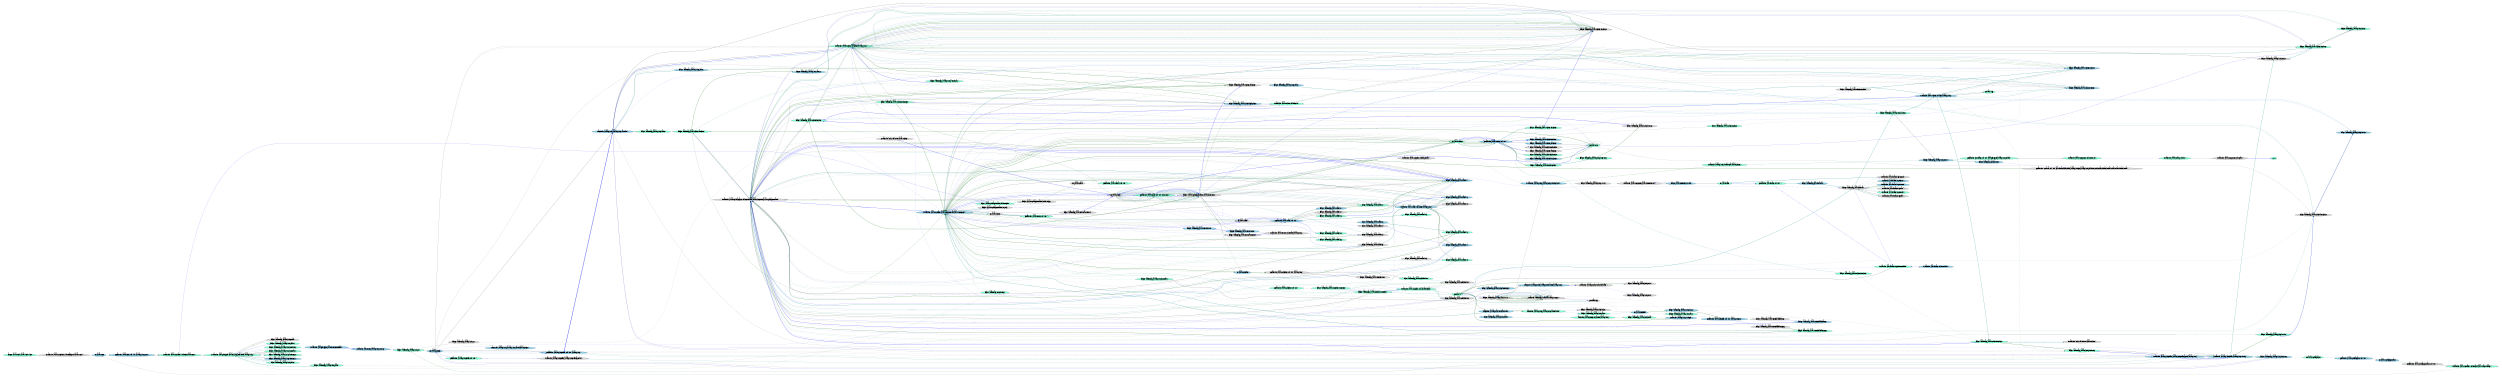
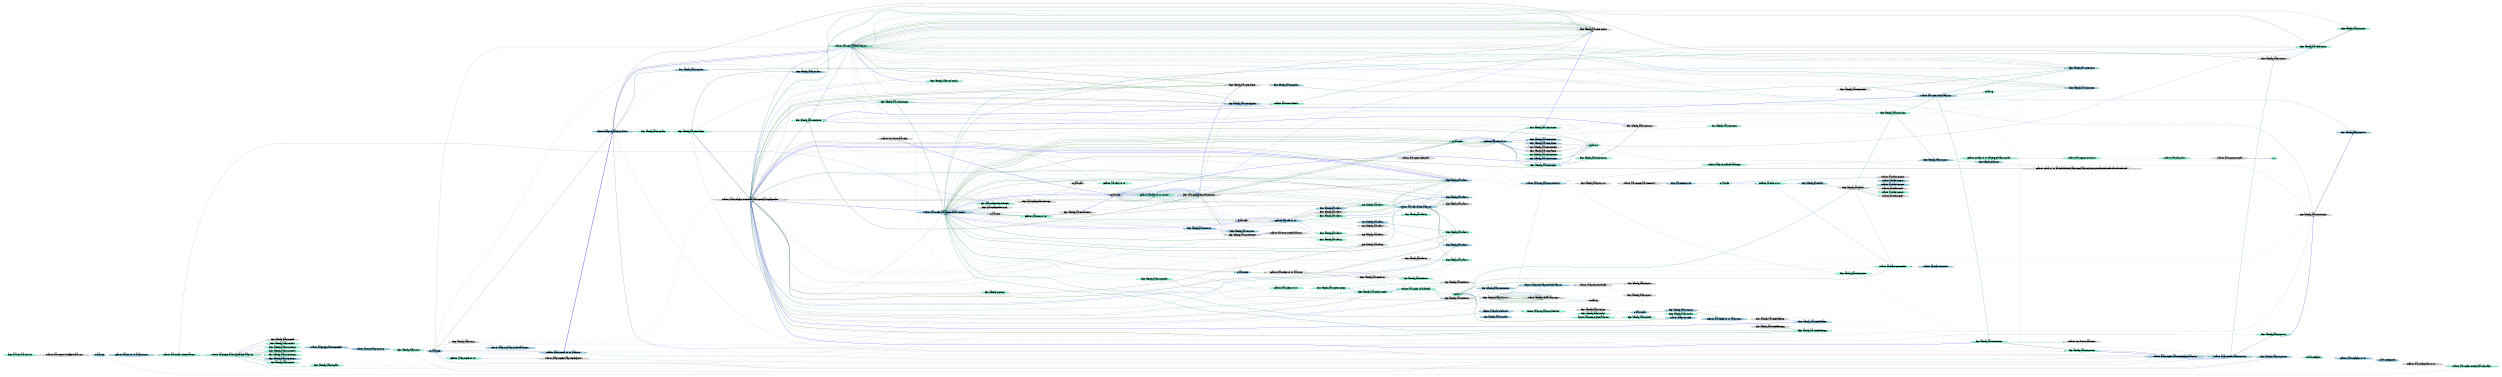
node "new java.awt.TextField": label "new java.awt.TextField" -> "new java.awt.Suncanvas"
